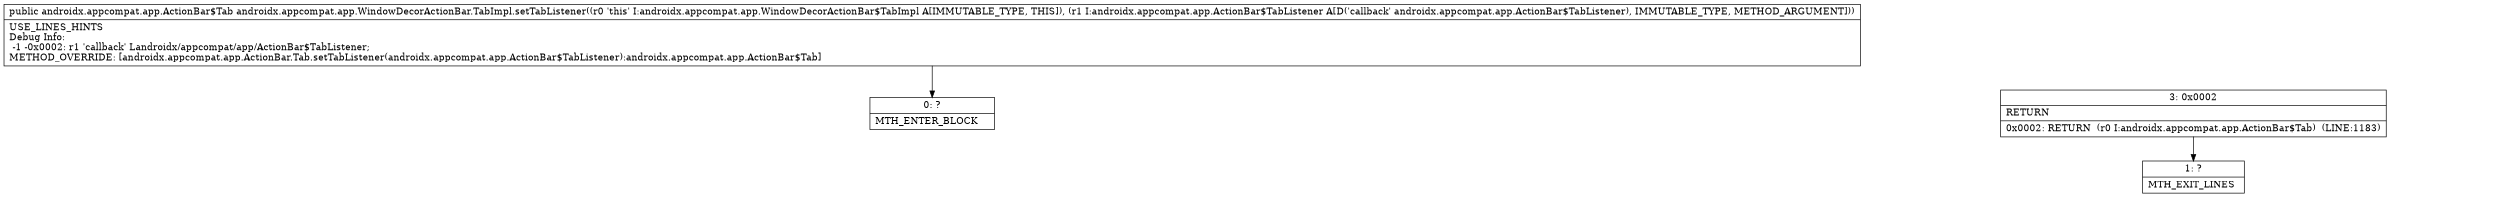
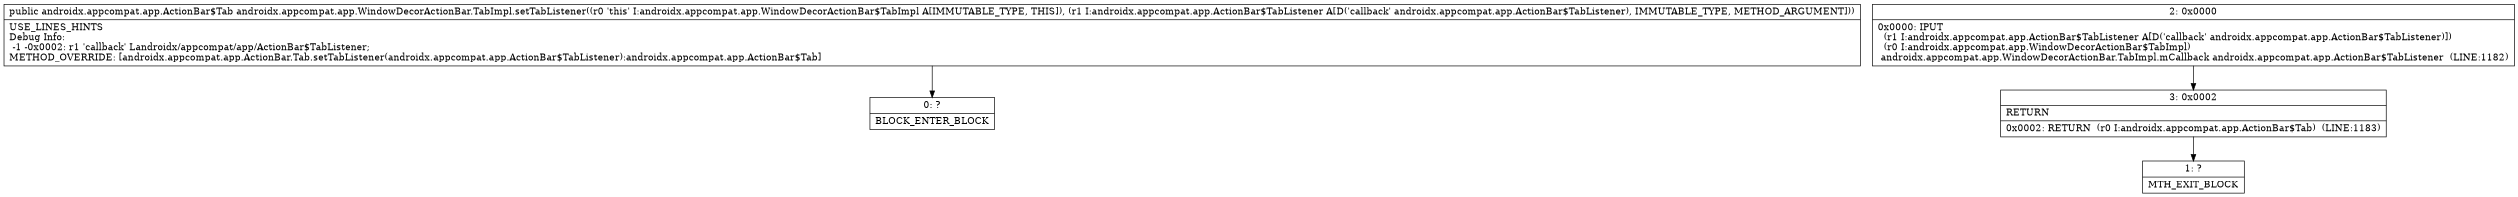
node "2: 0x0000": added
node "0: ?": text "MTH_ENTER_BLOCK" -> "BLOCK_ENTER_BLOCK"
node "1: ?": text "MTH_EXIT_LINES" -> "MTH_EXIT_BLOCK"
